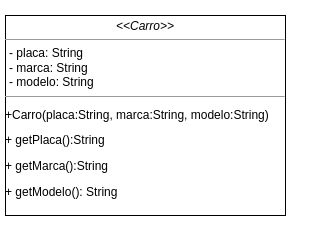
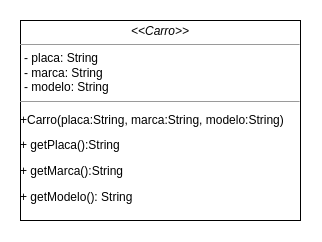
node "<<Carro>> - placa: String - marca: String - modelo: String +Carro(placa:String, marca:String, modelo:String) + getPlaca():String + getMarca():String + getModelo(): String": moved (146, 116) -> (161, 121)
